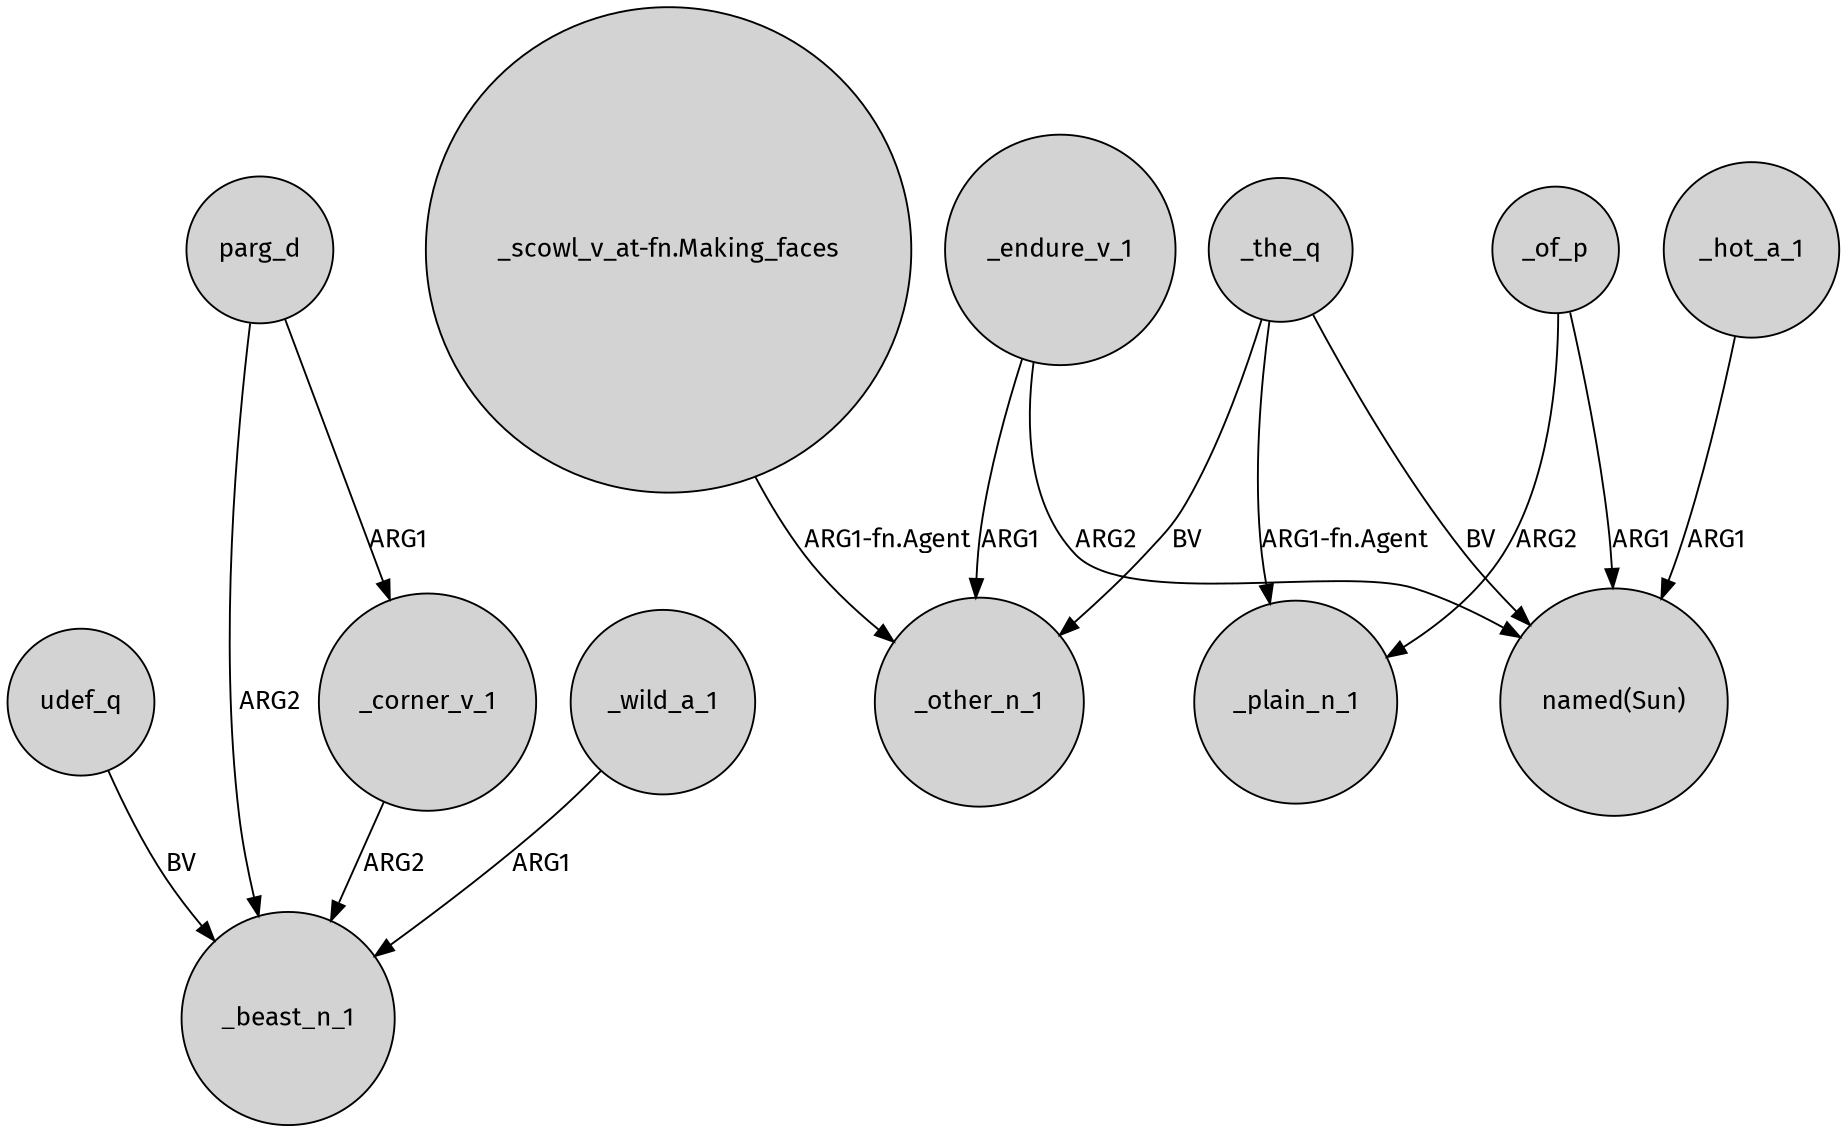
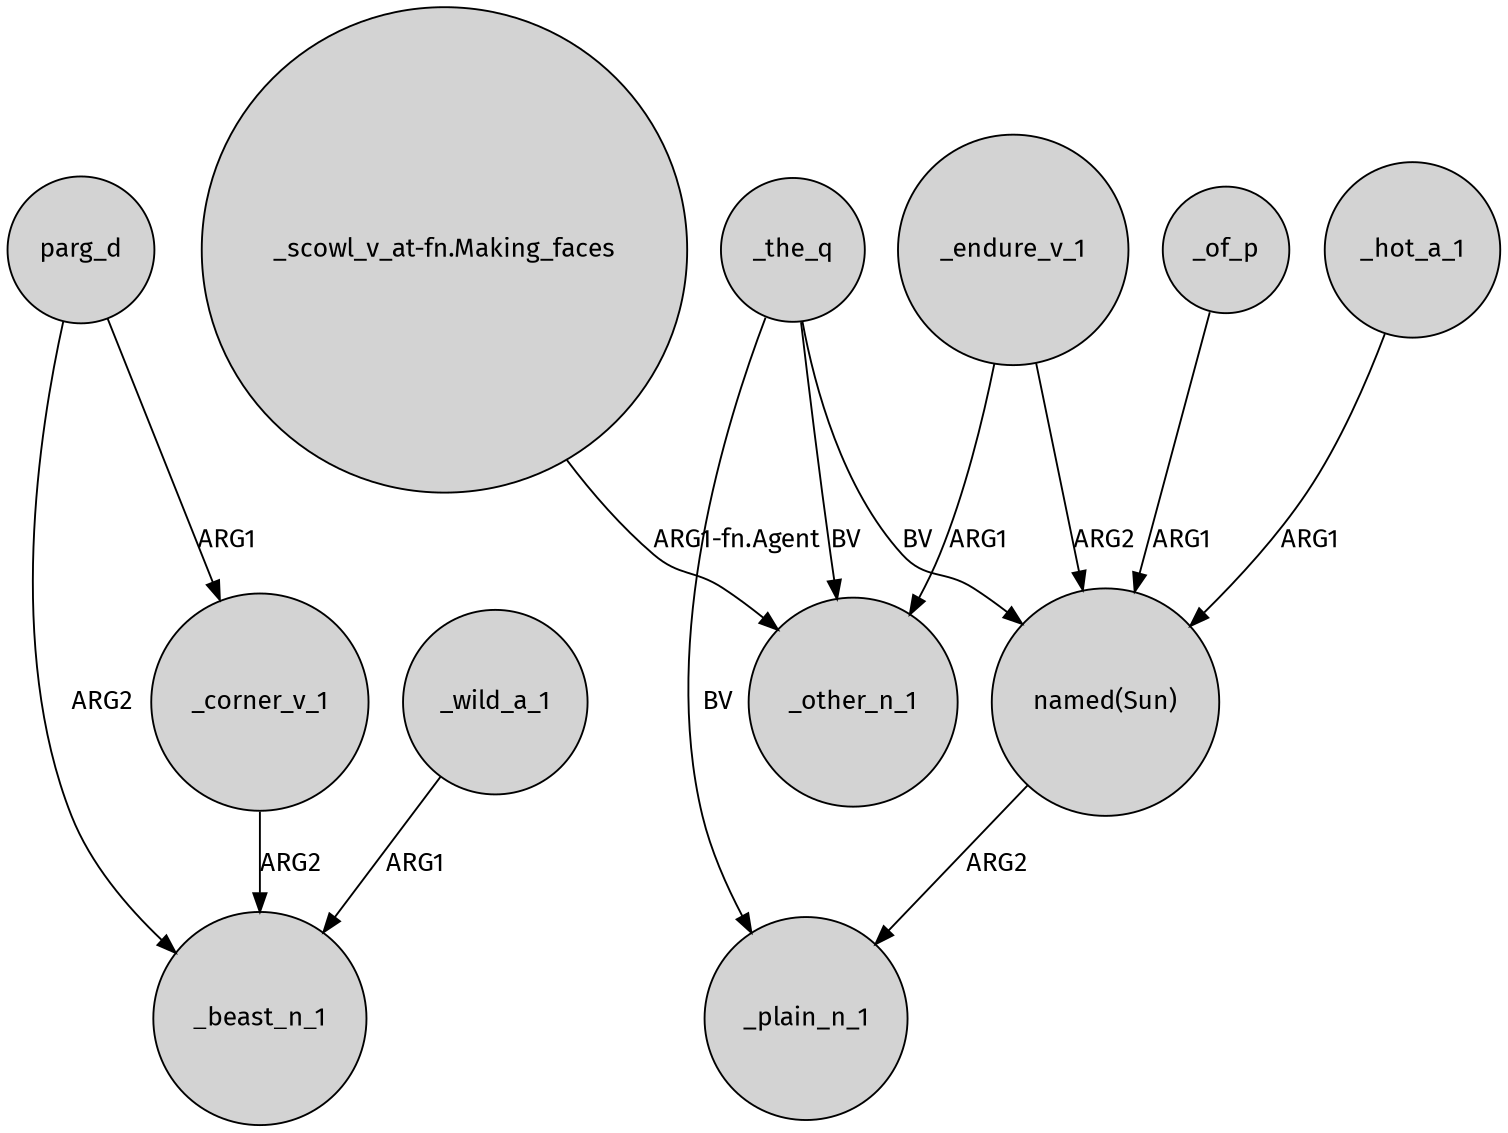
edge "_of_p" -> "_plain_n_1": now "named(Sun)" -> "_plain_n_1"
edge "_the_q" -> "_plain_n_1": label "ARG1-fn.Agent" -> "BV"
node "udef_q": removed
